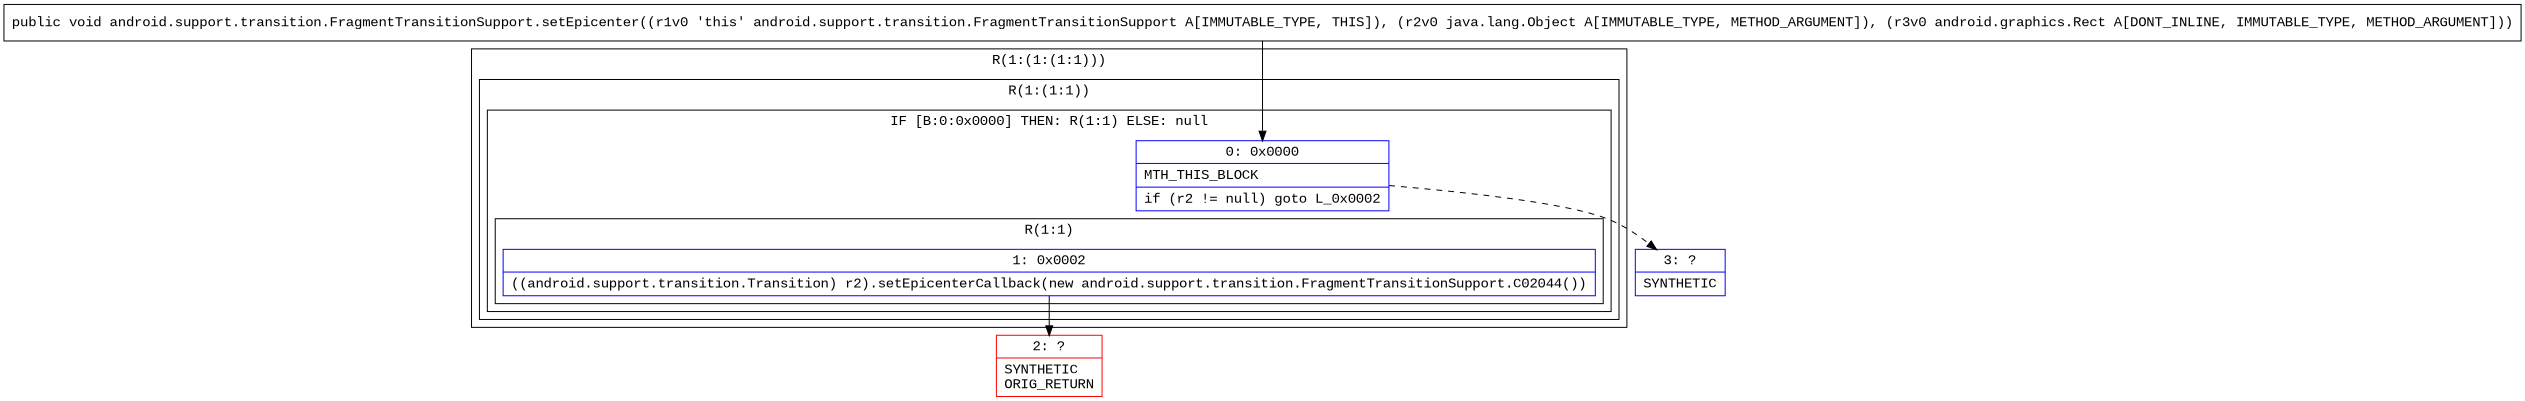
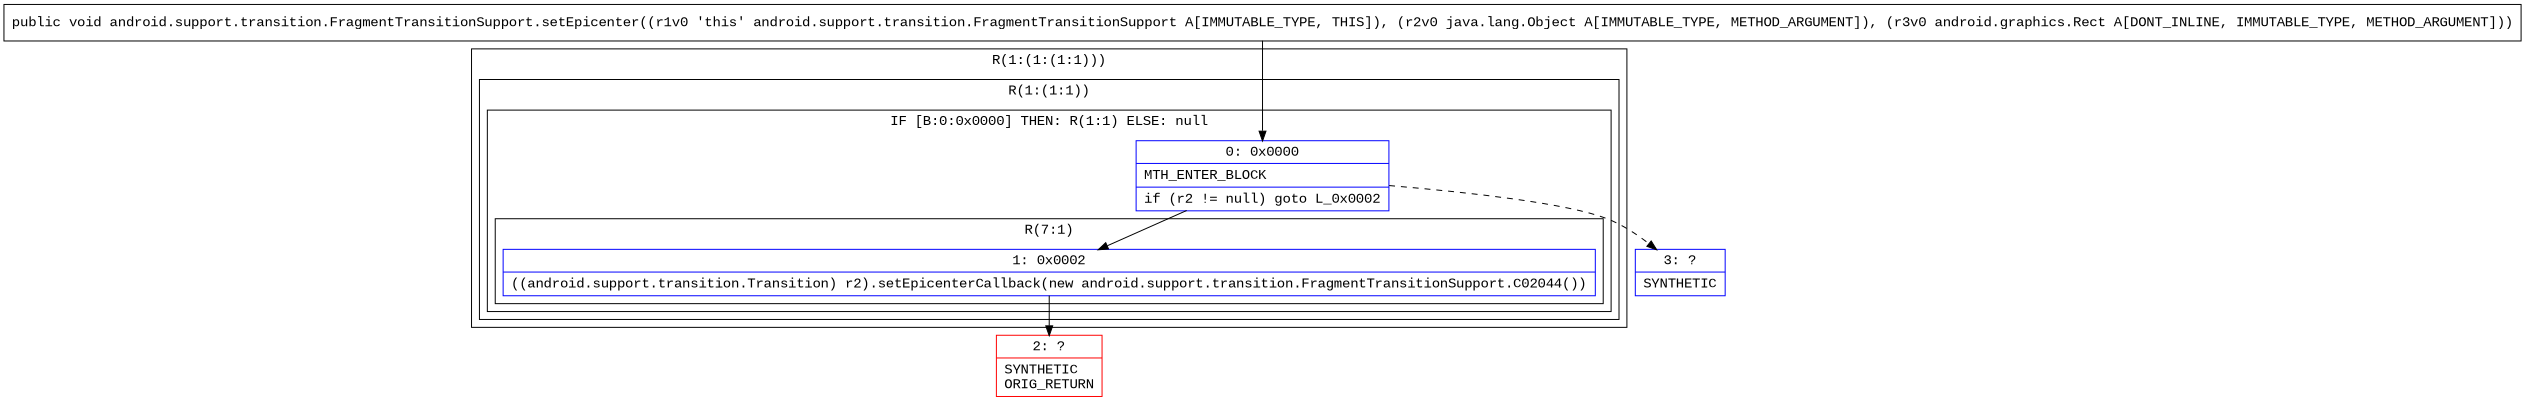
node "0: 0x0000": text "MTH_THIS_BLOCK" -> "MTH_ENTER_BLOCK"
edge "0: 0x0000" -> "1: 0x0002": added
cluster "R(1:1)": label "R(1:1)" -> "R(7:1)"
